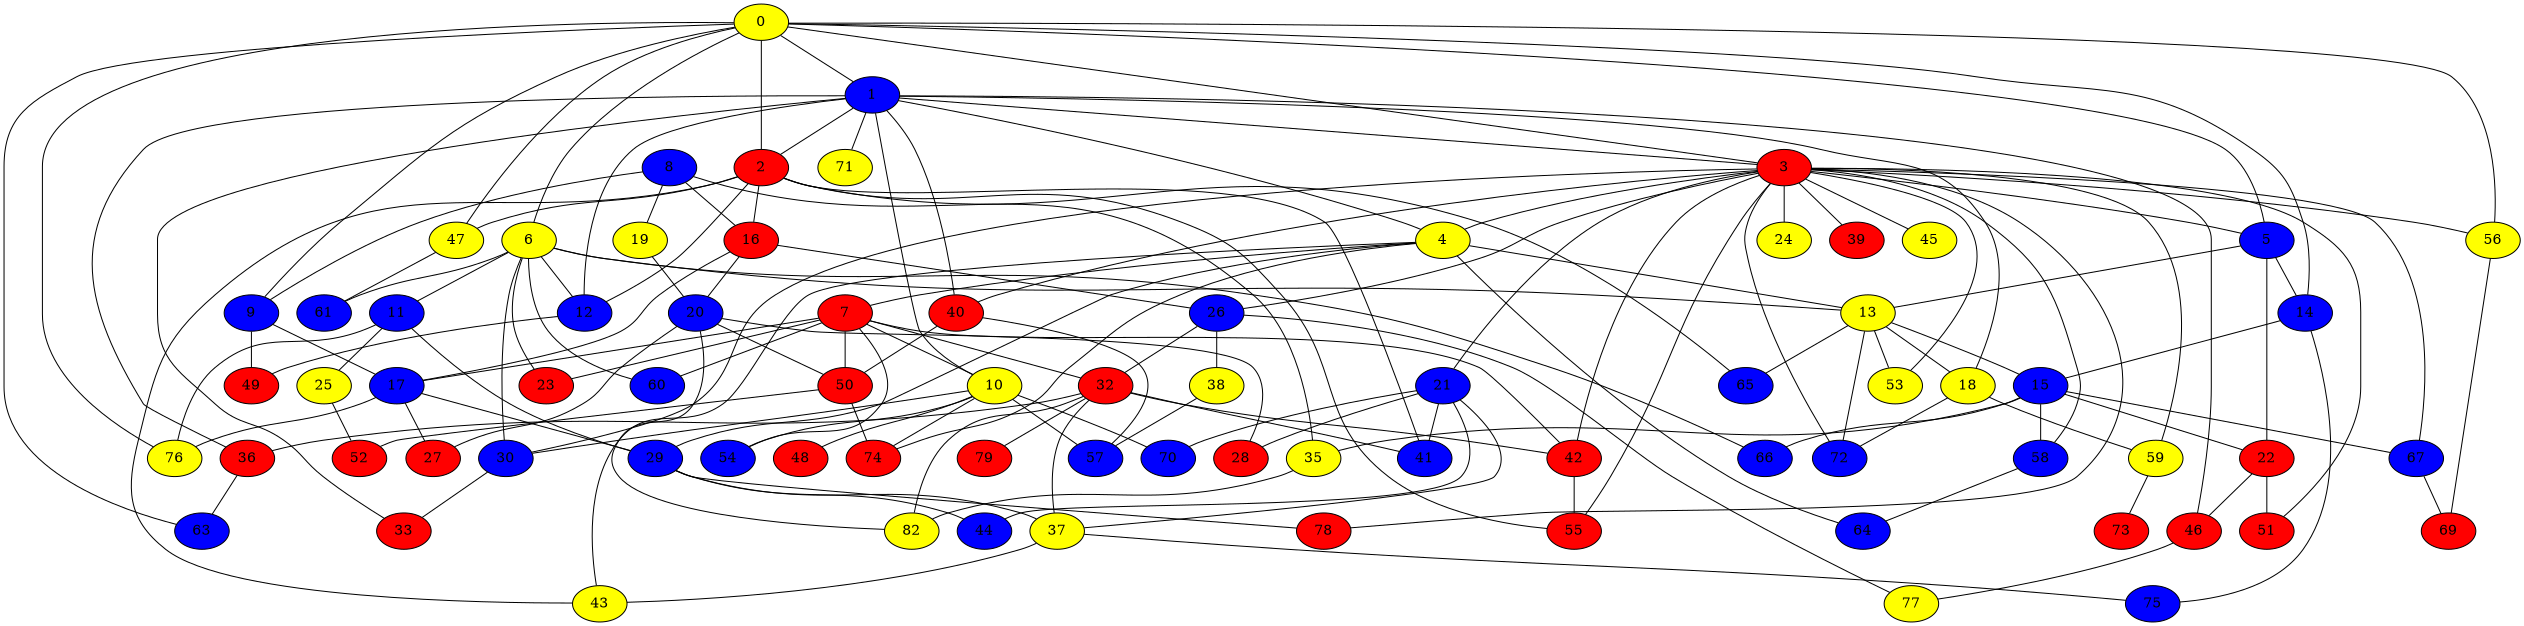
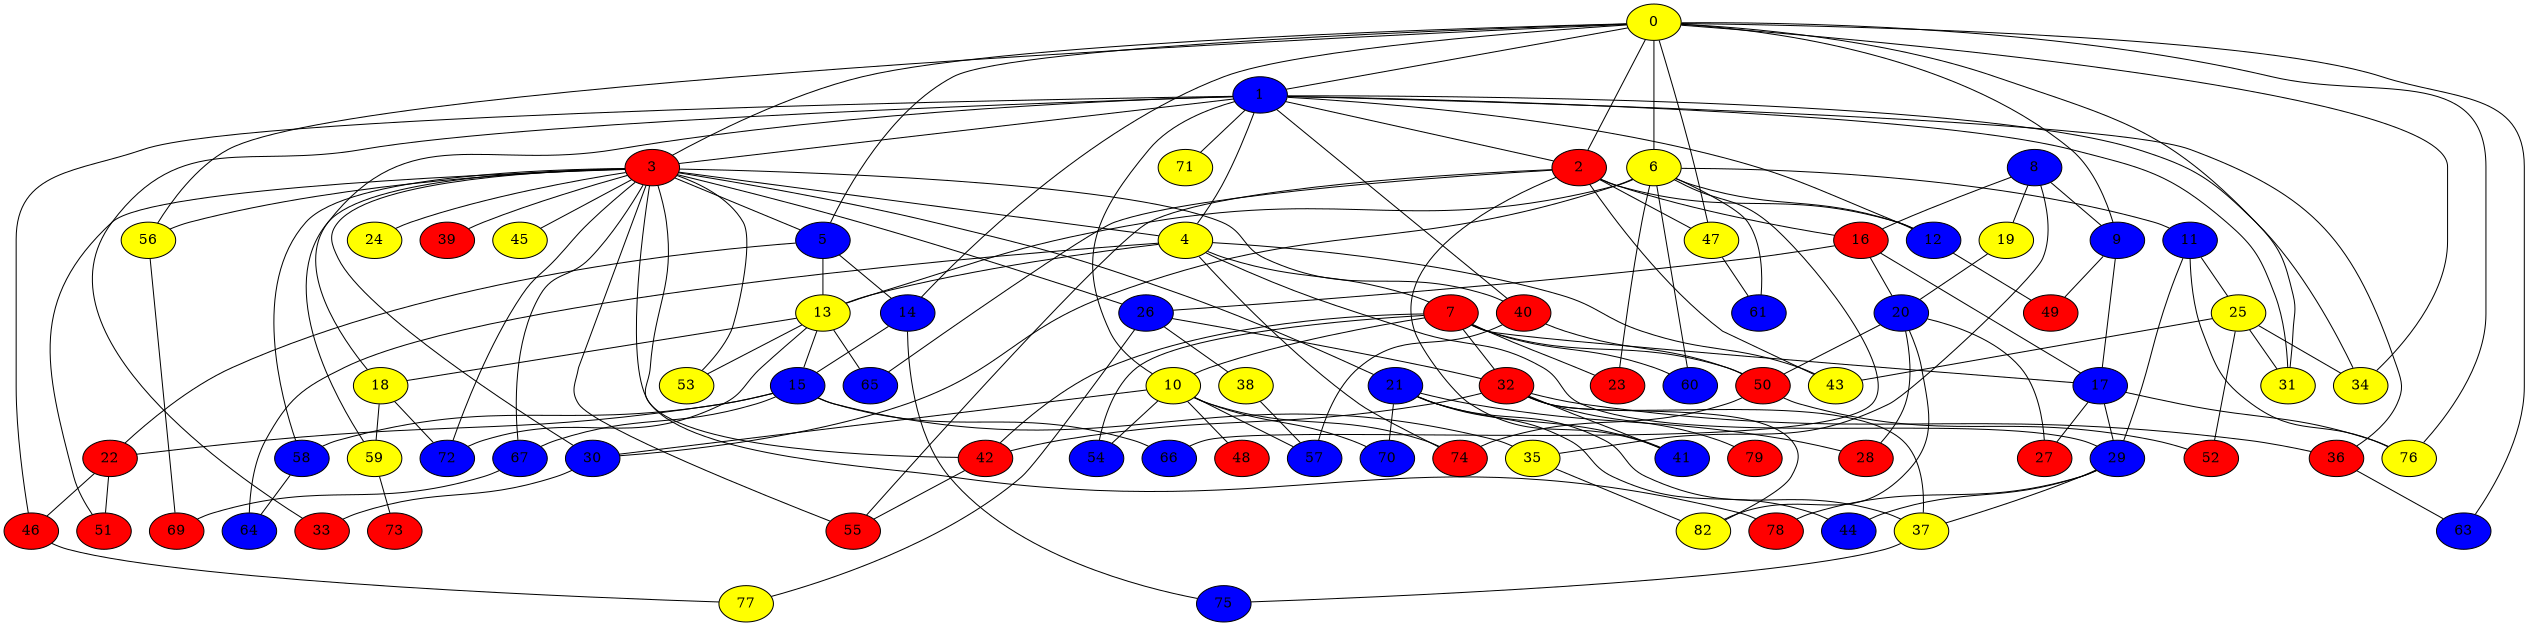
node "31": added
node "34": added
edge "37" -- "43": now "25" -- "43"
